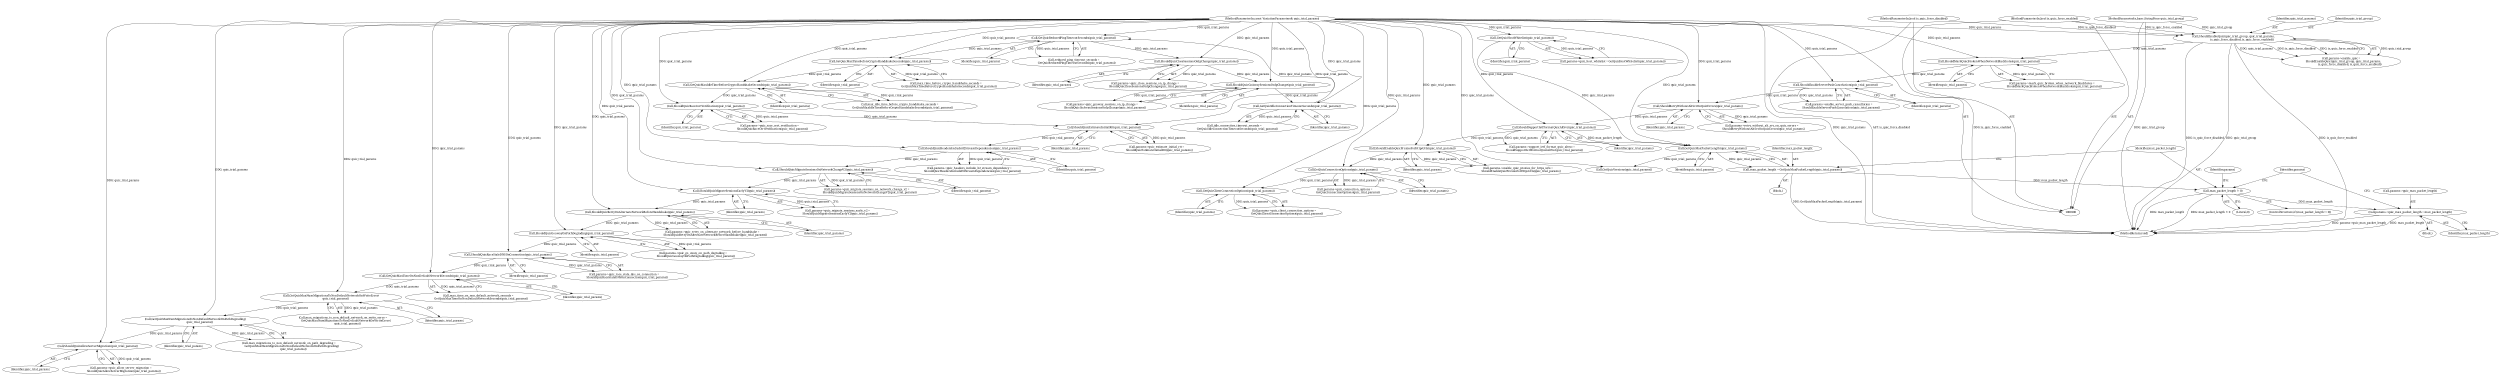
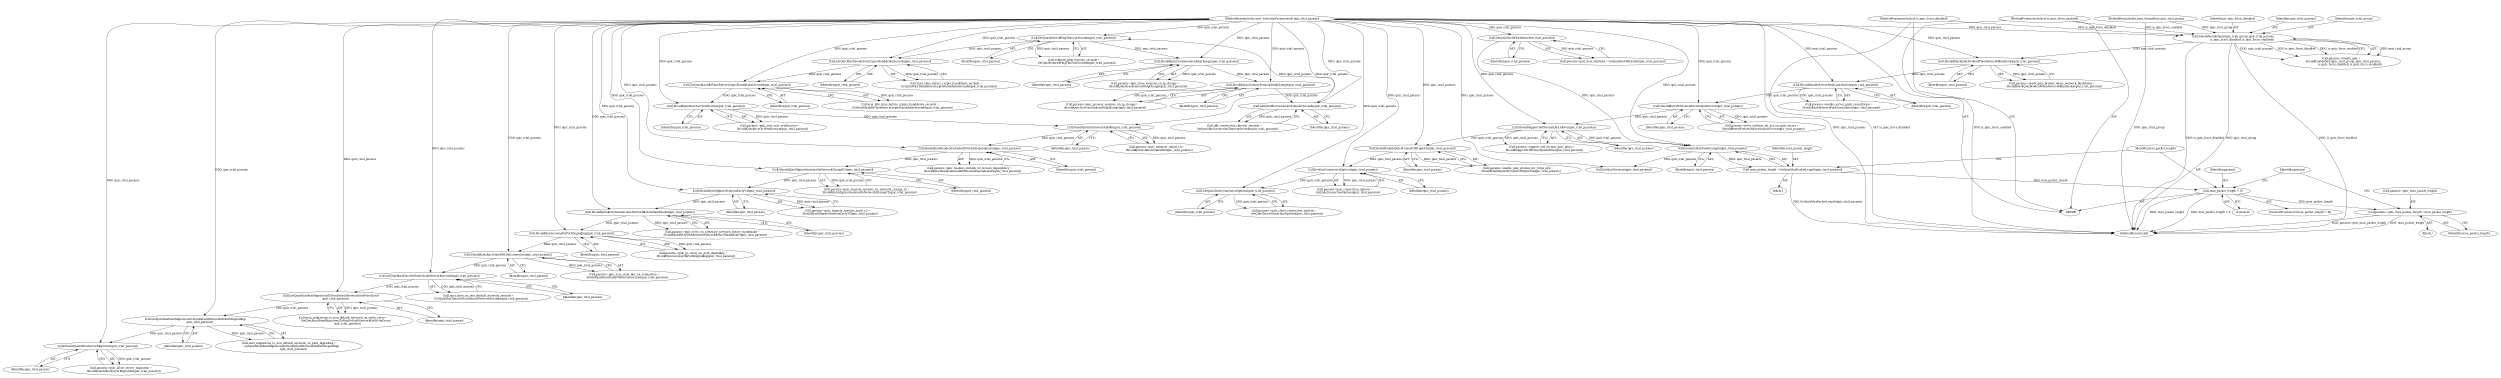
node "(Identifier,is_quic_force_disabled)": added
node "(Call,GetQuicHostWhitelist(quic_trial_params))": label "(Call,GetQuicHostWhitelist(quic_trial_params))" -> "(Call,GetQuicHostWhitelist(when_trial_params))"
edge "(MethodParameterIn,base::StringPiece quic_trial_group)" -> "1000100": now "(Call,max_packet_length != 0)" -> "1000100"
edge "(Call,ShouldSupportIetfFormatQuicAltSvc(quic_trial_params))" -> "(Call,GetQuicMaxPacketLength(quic_trial_params))": label "DDG: max_packet_length" -> "DDG: quic_trial_params"
